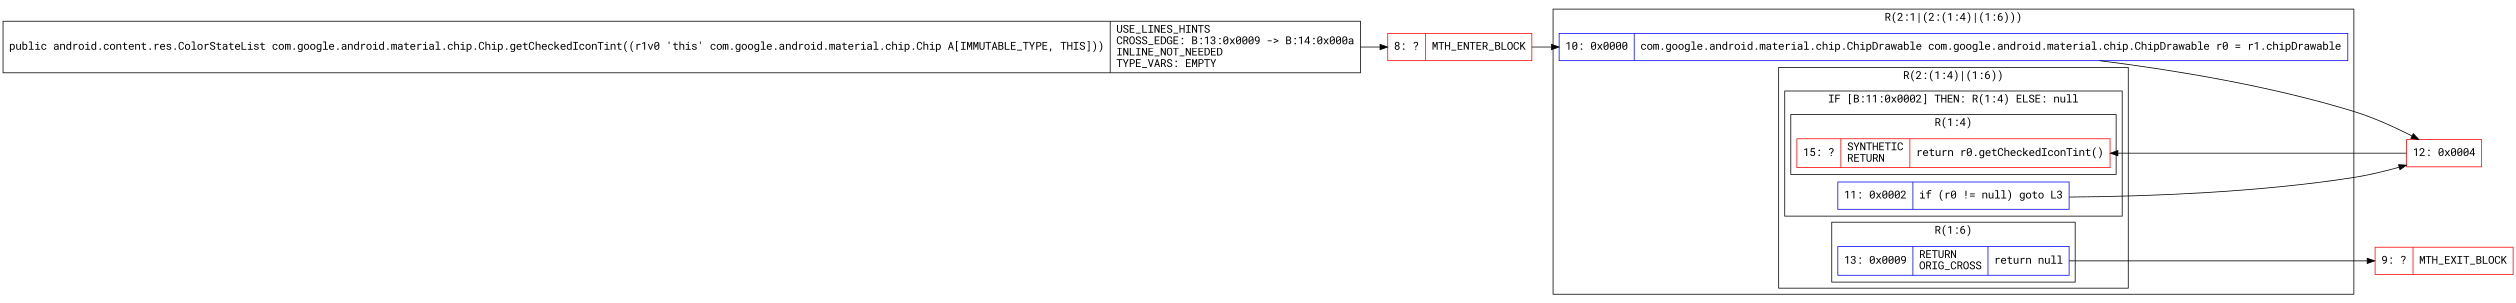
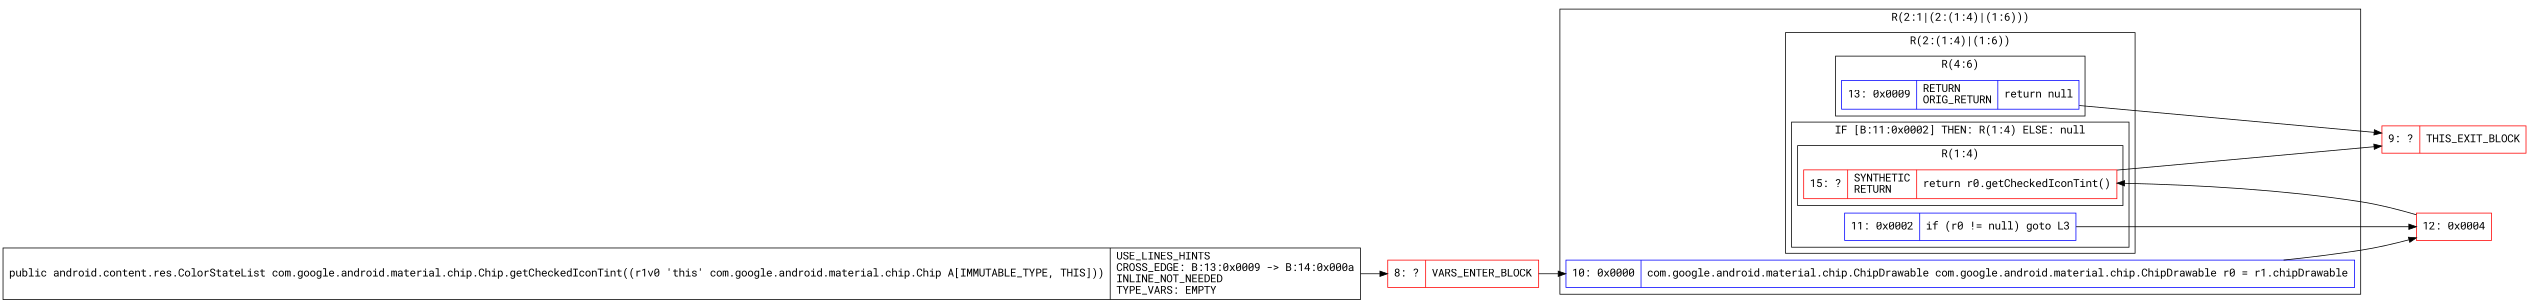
node "8: ?": text "MTH_ENTER_BLOCK" -> "VARS_ENTER_BLOCK"
edge "15: ?" -> "9: ?": added
cluster "R(1:6)": label "R(1:6)" -> "R(4:6)"
node "9: ?": text "MTH_EXIT_BLOCK" -> "THIS_EXIT_BLOCK"
node "13: 0x0009": text "ORIG_CROSS" -> "ORIG_RETURN"
